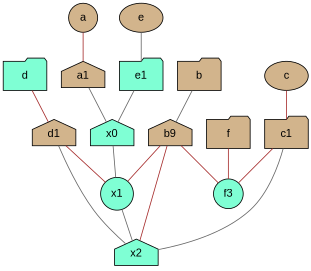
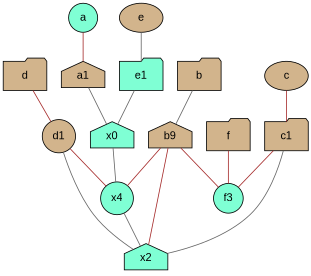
node "a": fillcolor tan -> aquamarine
node "d": fillcolor aquamarine -> tan
node "d1": shape house -> circle
node "x1": label "x1" -> "x4"
